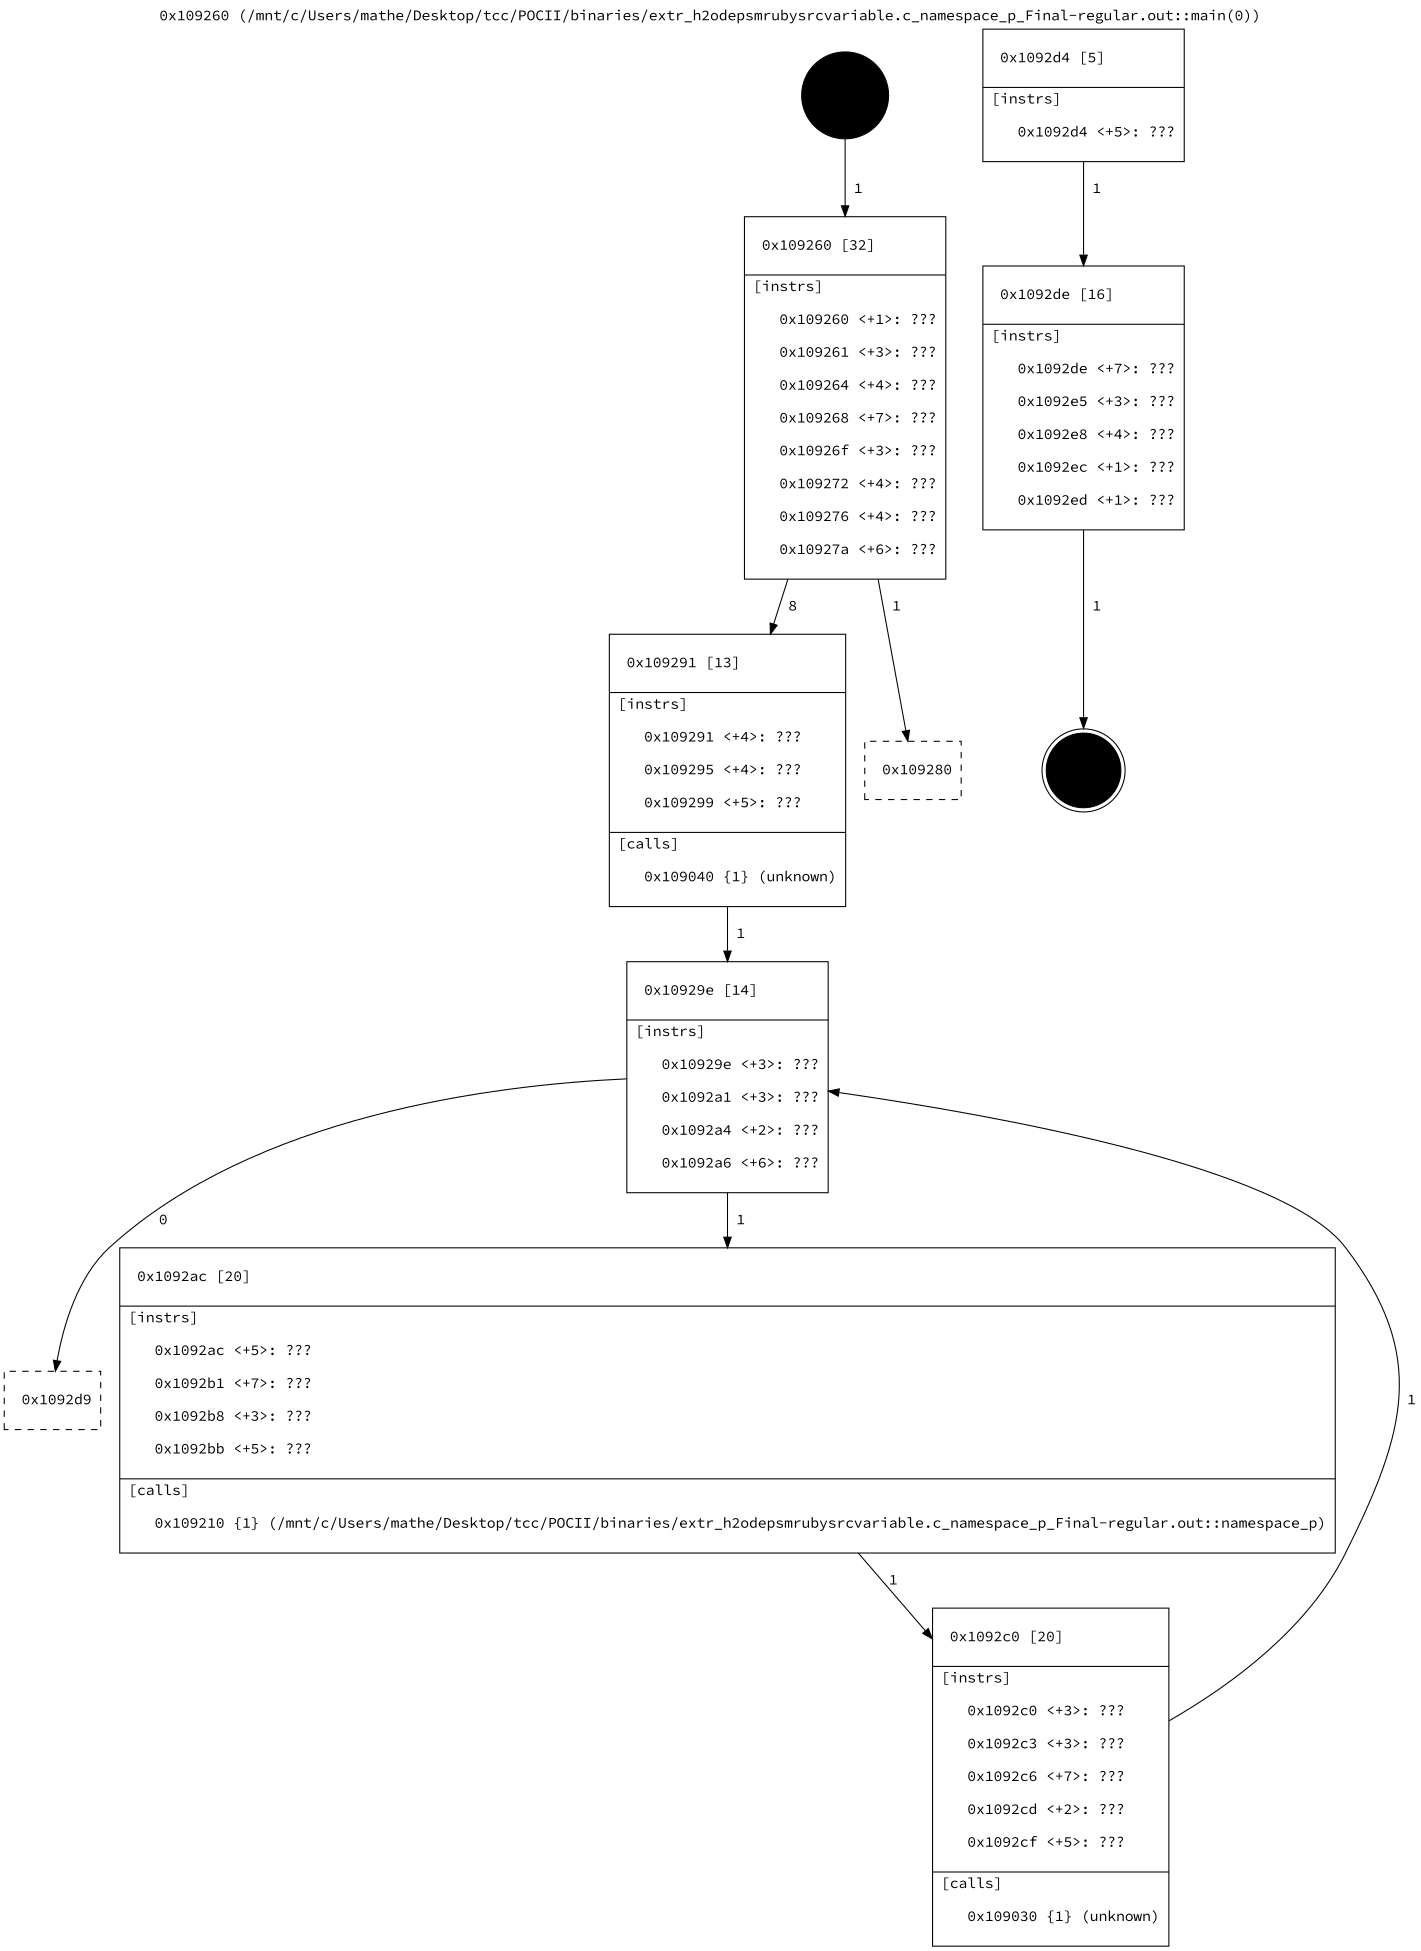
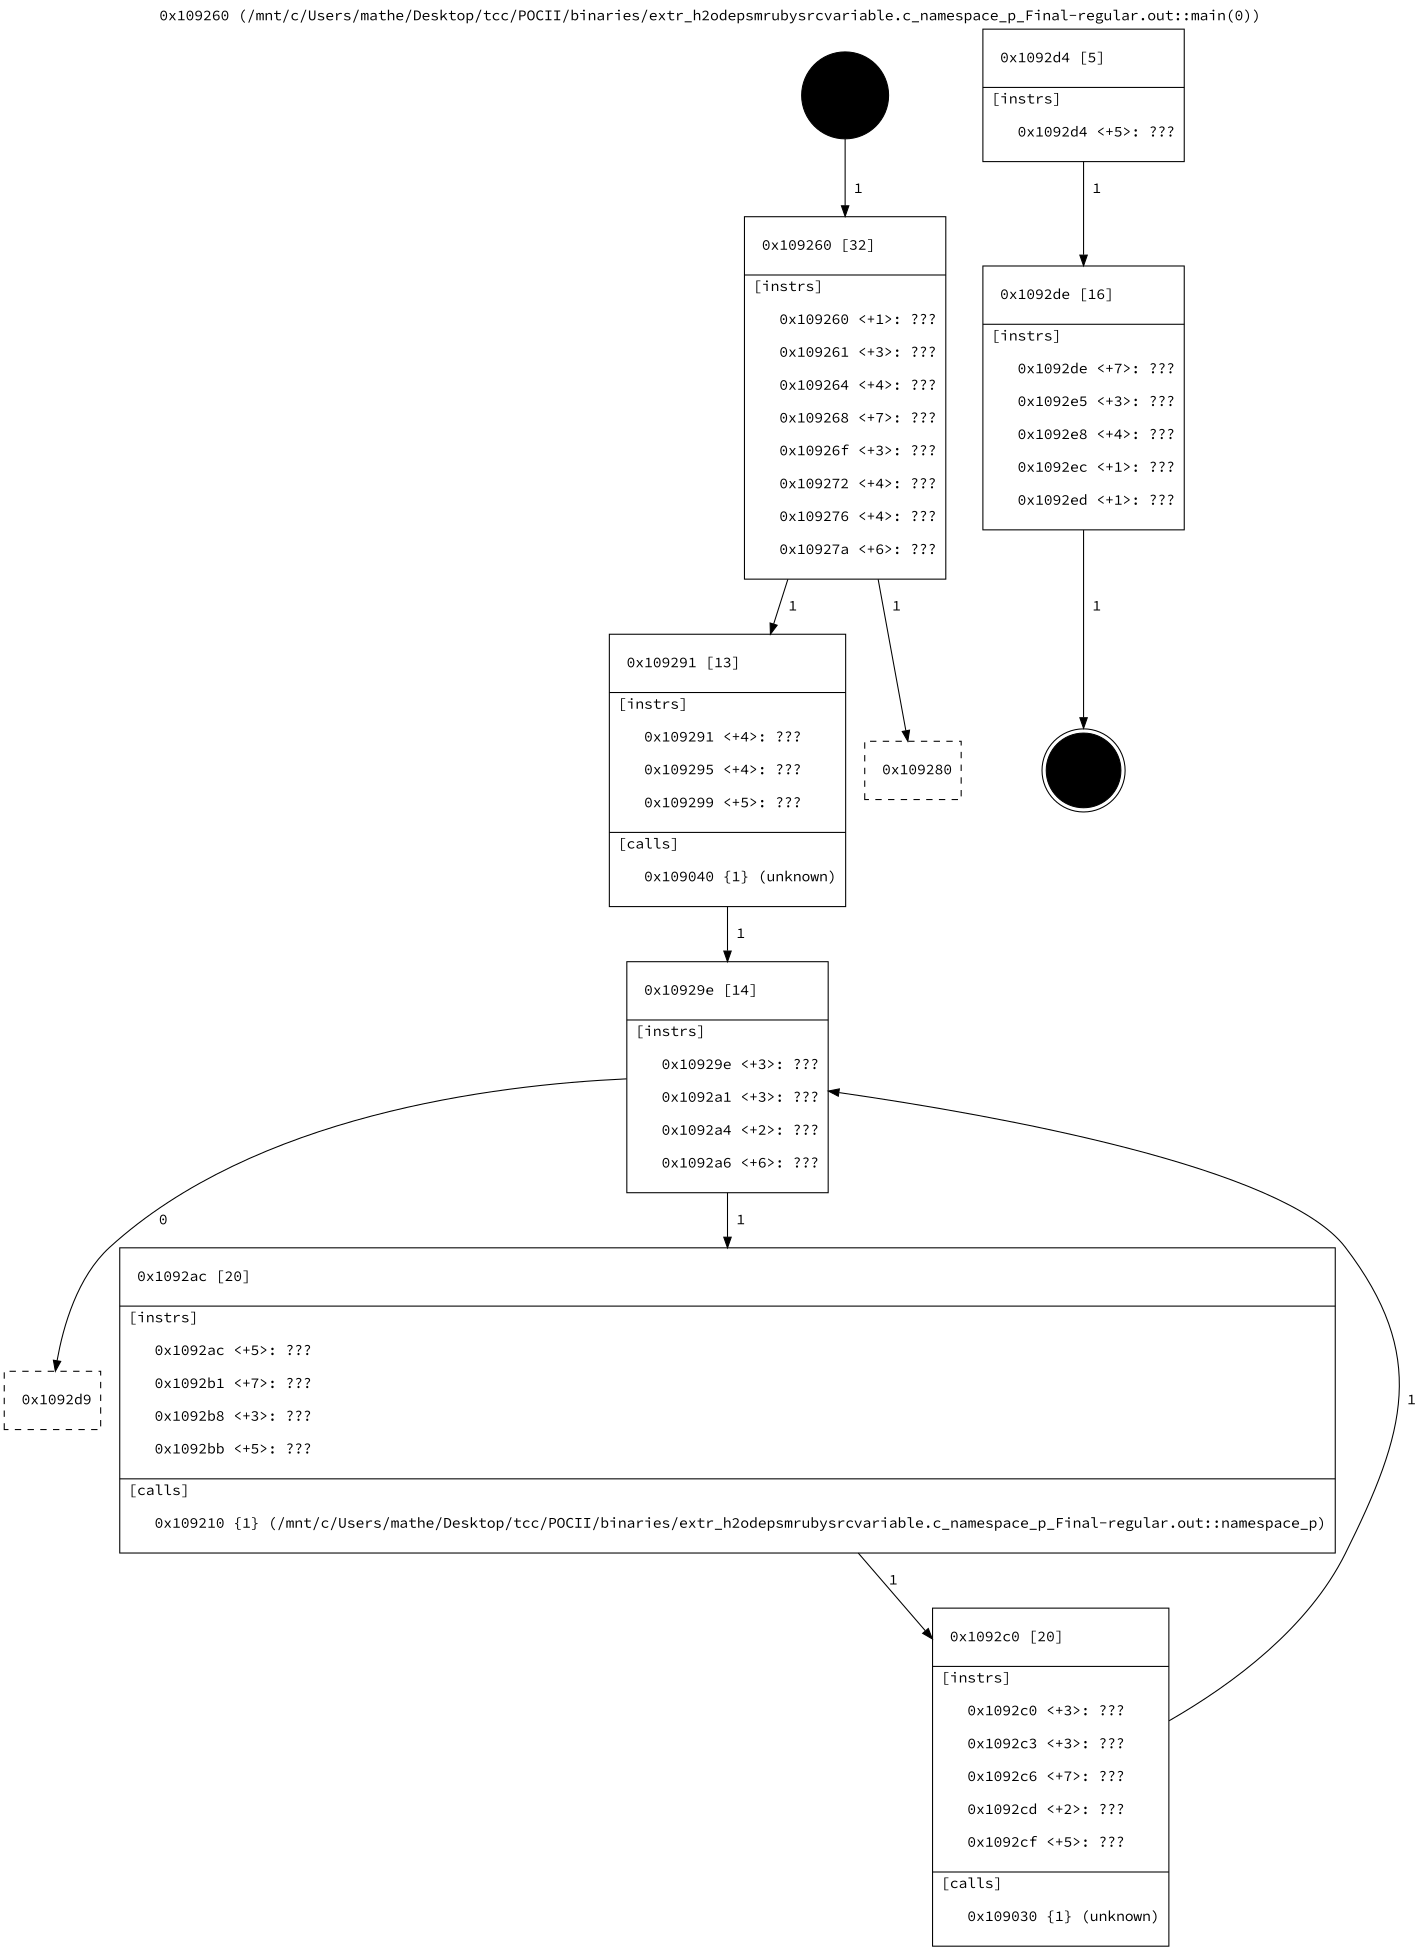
edge "0x109260 [32]" -> "0x109291 [13]": label " 8" -> " 1"
